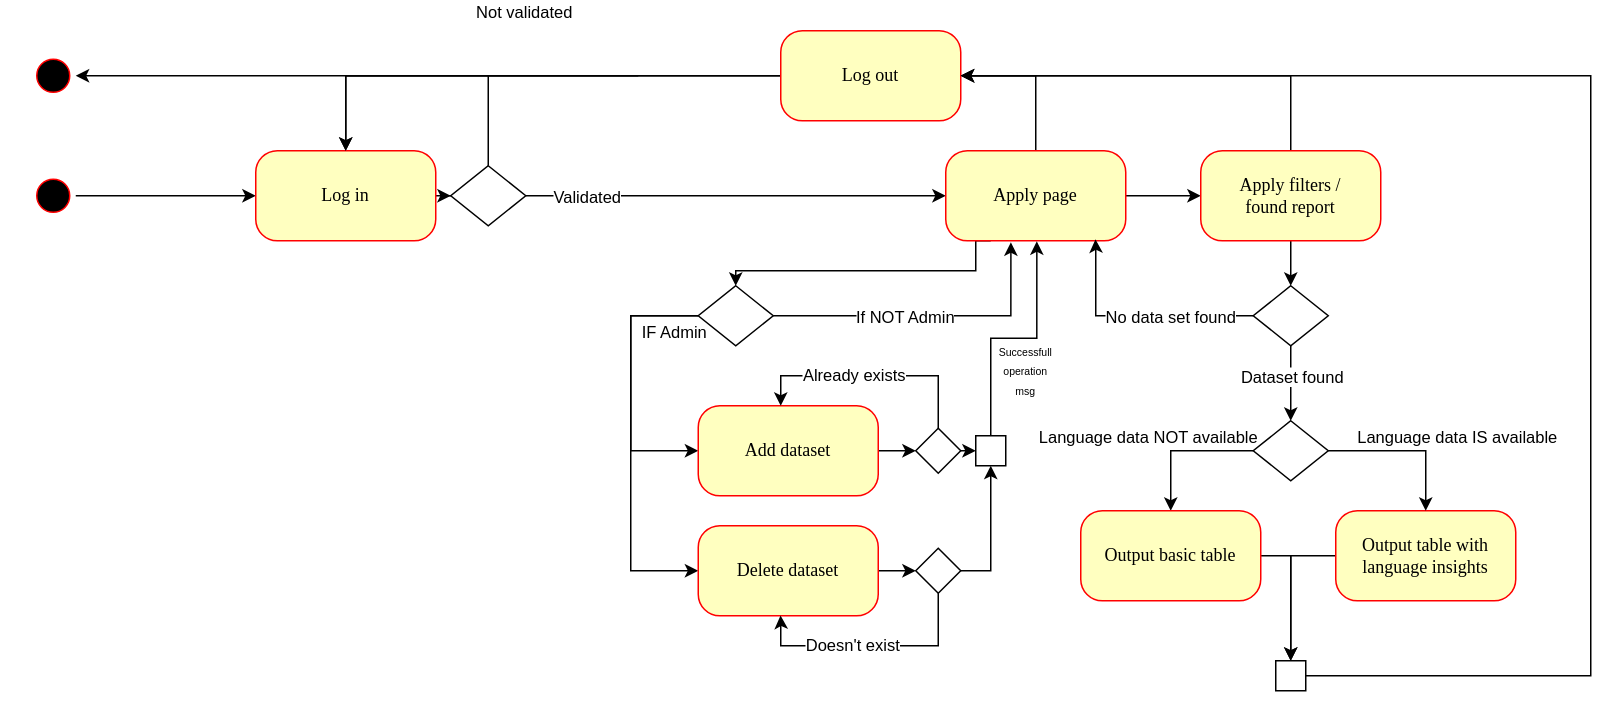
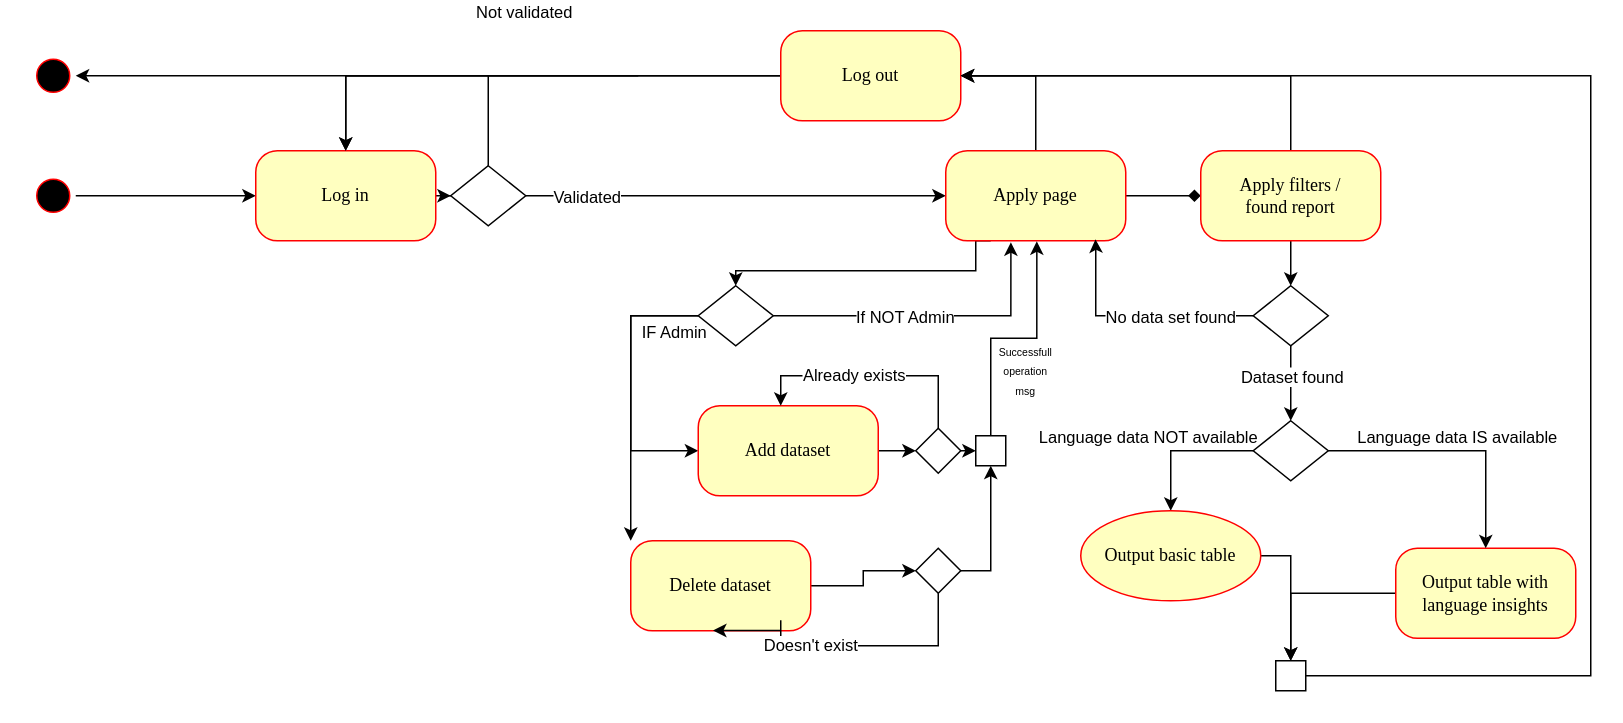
edge "Apply page" -> "Apply filters / found report": arrowhead classic -> diamond
node "Output basic table": shape rounded rectangle -> ellipse
node "Output table with language insights": moved (1426, 556) -> (1486, 593)
node "Delete dataset": moved (788, 571) -> (721, 586)
